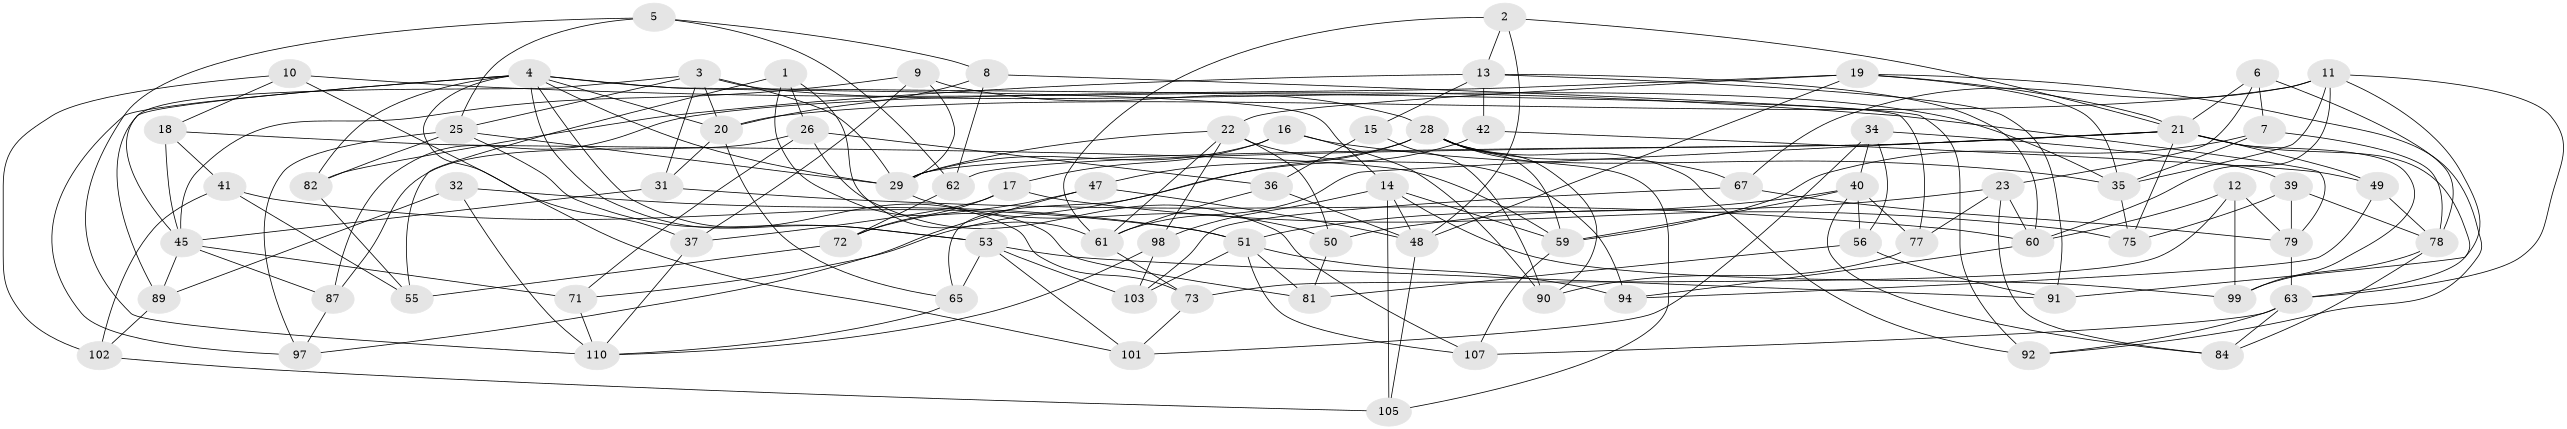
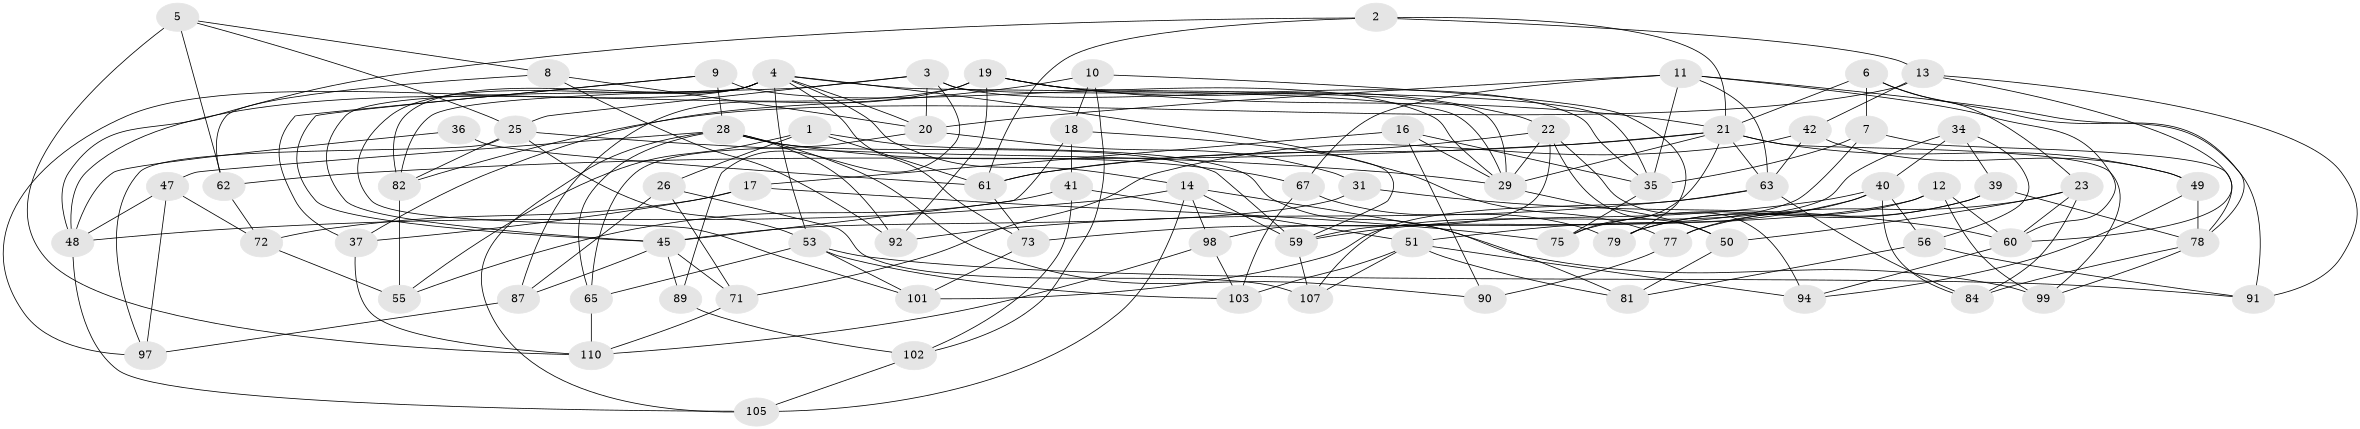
edge "3" -- "31": now "3" -- "82"
node "15": removed
edge "26" -- "36": removed
node "32": removed
edge "79" -- "63": now "42" -- "63"
